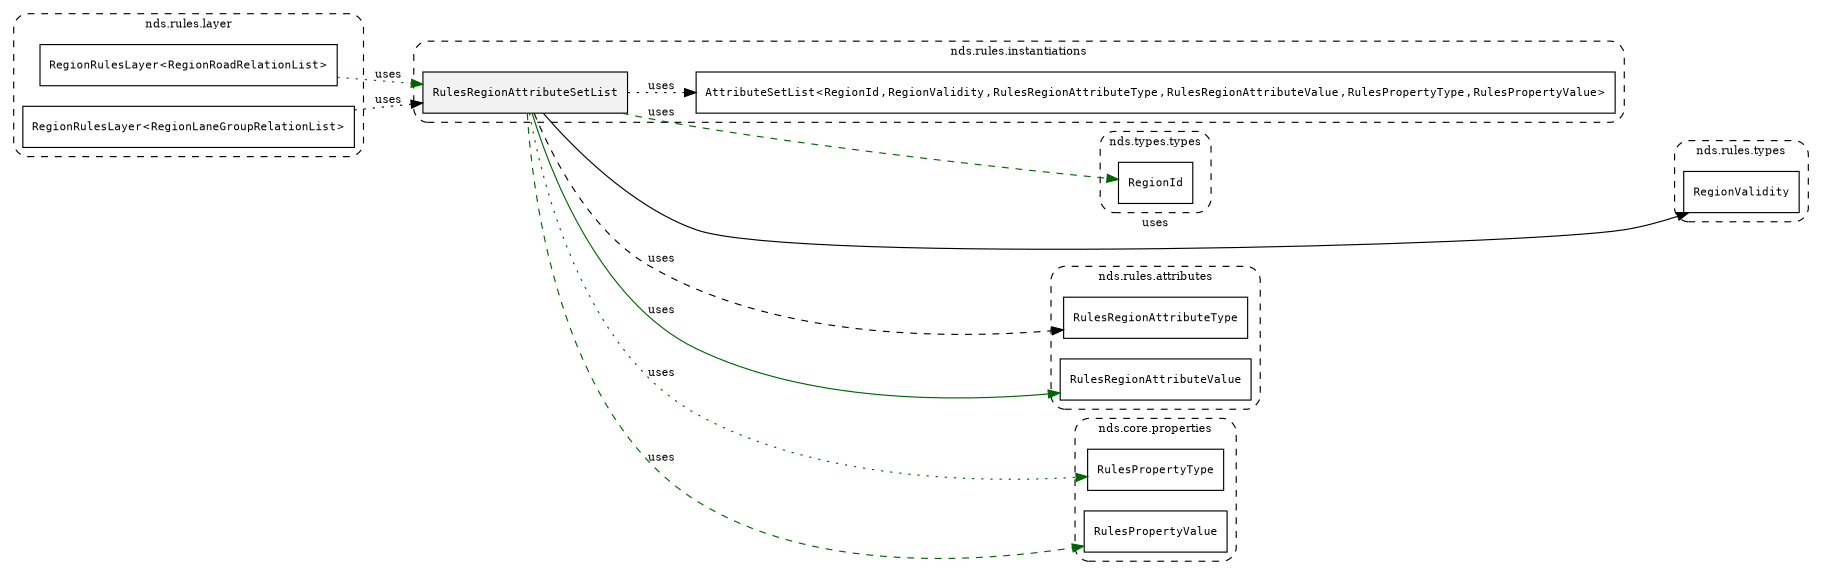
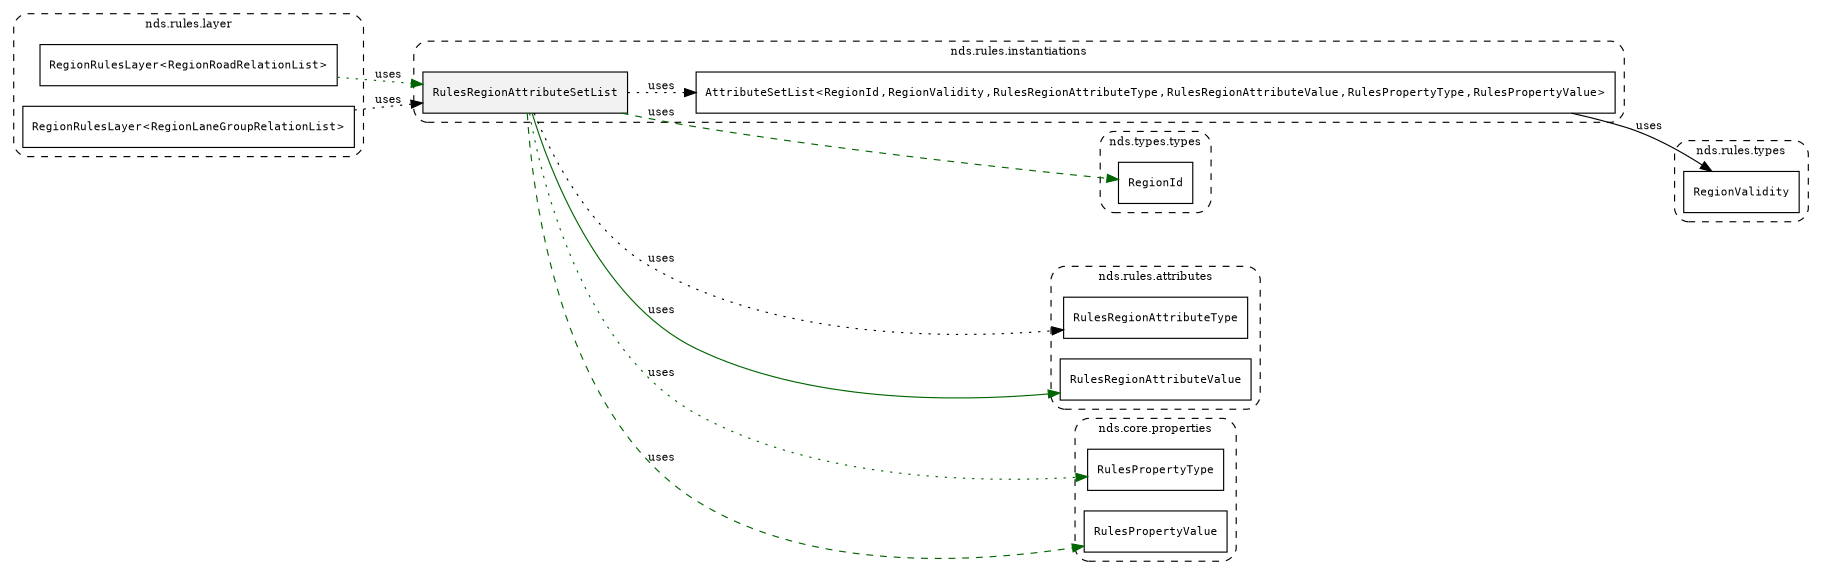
edge "RulesRegionAttributeSetList" -> "RegionValidity": now "AttributeSetList" -> "RegionValidity"
edge "RulesRegionAttributeSetList" -> "RulesRegionAttributeType": style dashed -> dotted
